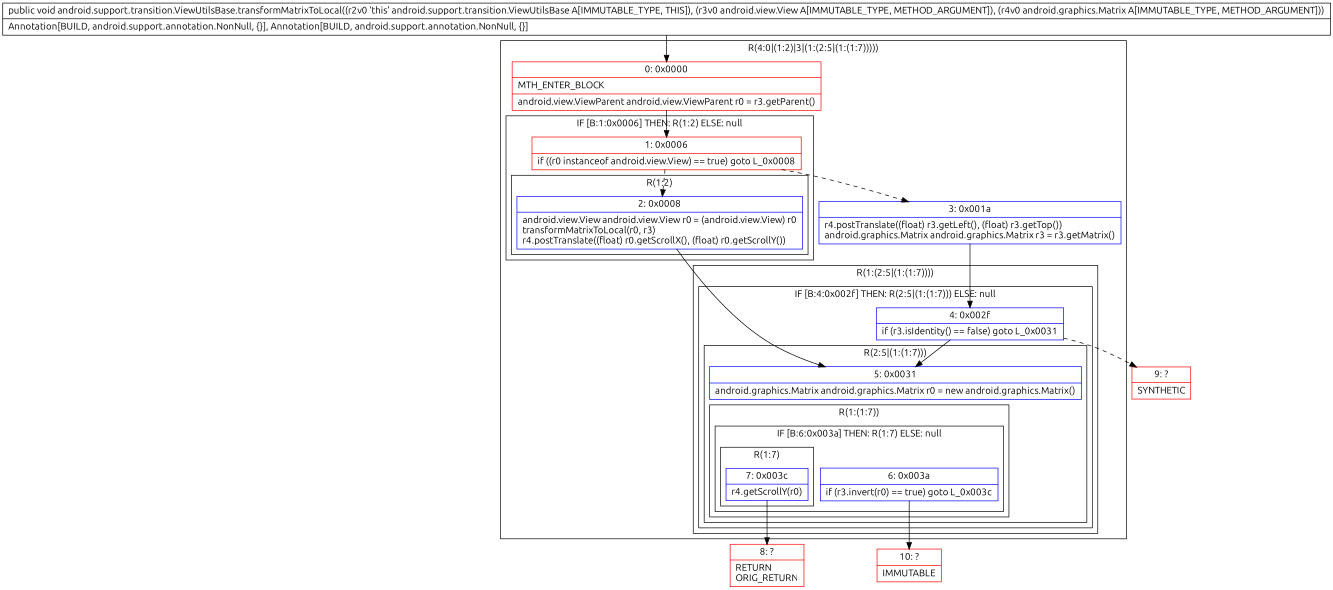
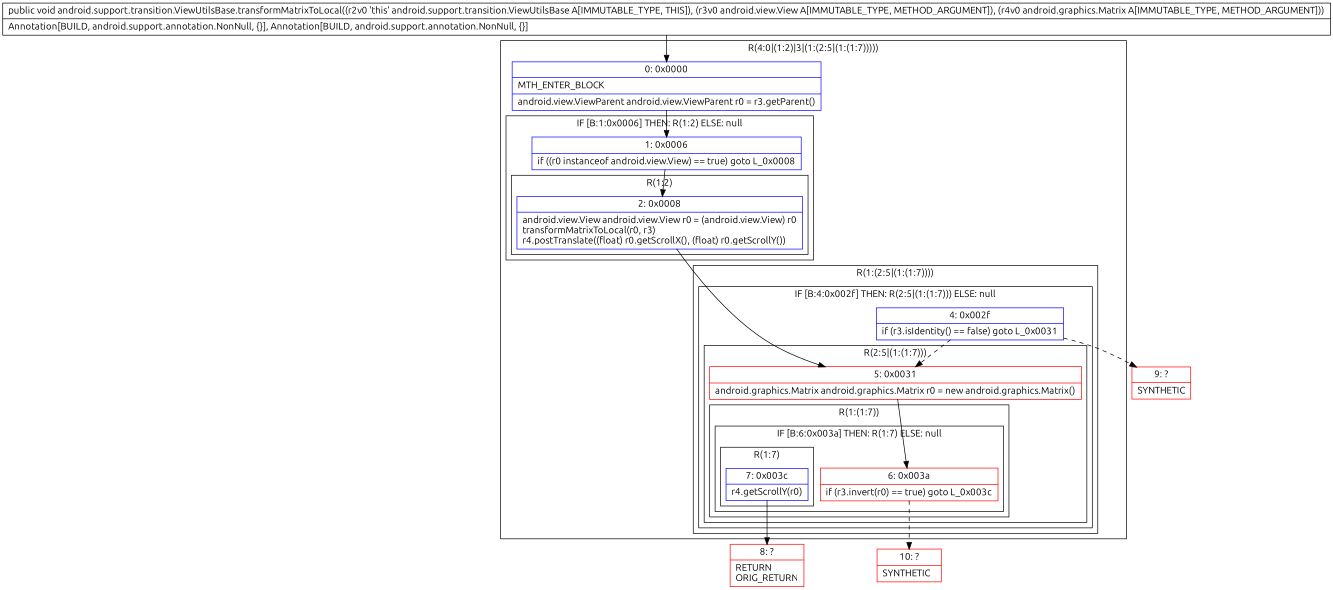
node "0: 0x0000": color red -> blue
node "1: 0x0006": color red -> blue
edge "1: 0x0006" -> "2: 0x0008": style dashed -> solid
node "3: 0x001a": removed
edge "4: 0x002f" -> "5: 0x0031": style solid -> dashed
node "5: 0x0031": color blue -> red
edge "5: 0x0031" -> "6: 0x003a": added
node "6: 0x003a": color blue -> red
edge "6: 0x003a" -> "10: ?": style solid -> dashed
node "10: ?": text "IMMUTABLE" -> "SYNTHETIC"
